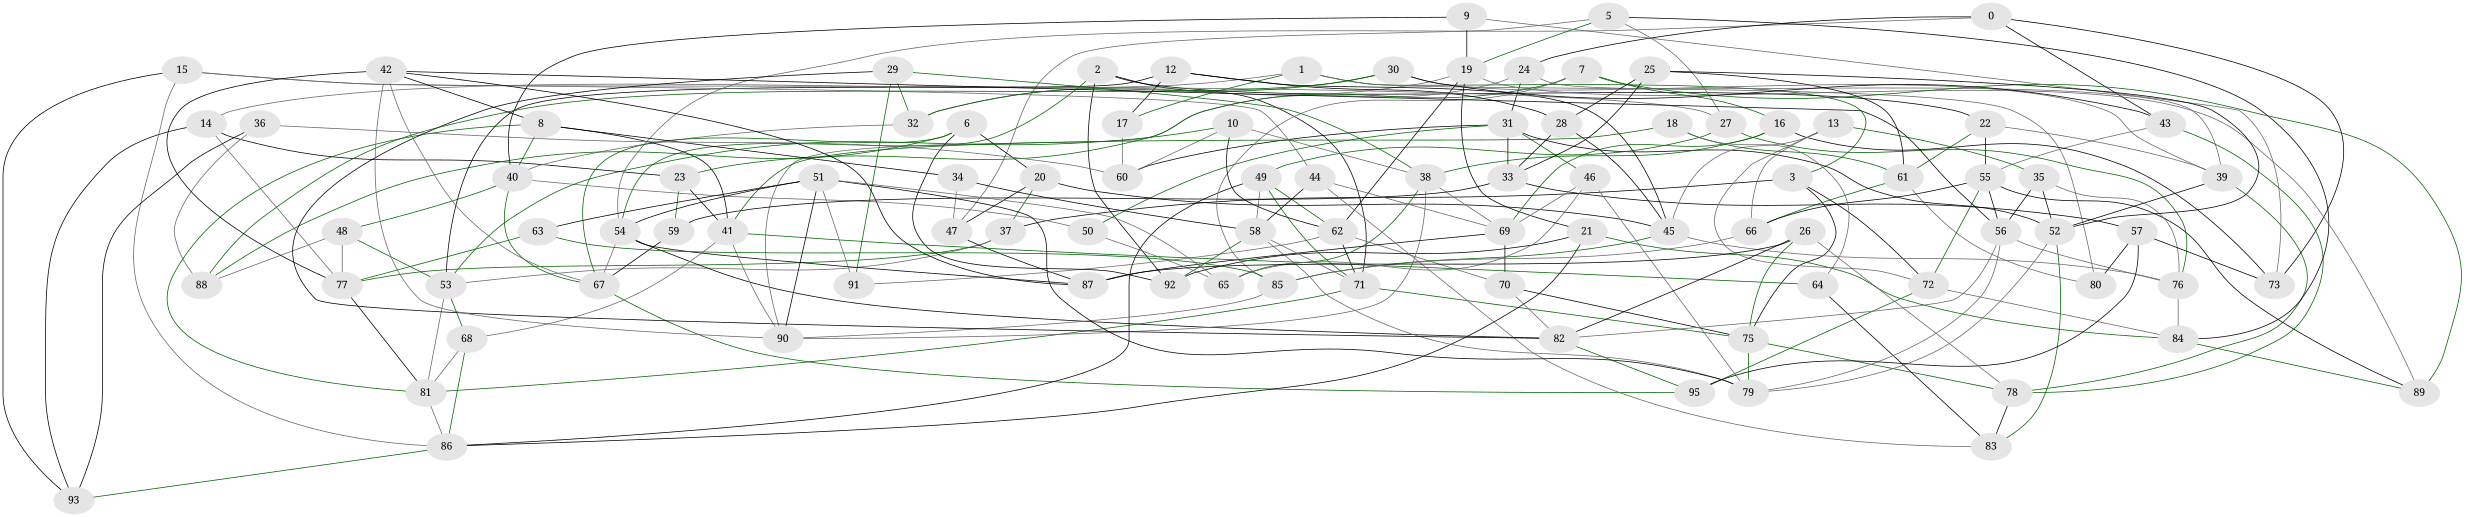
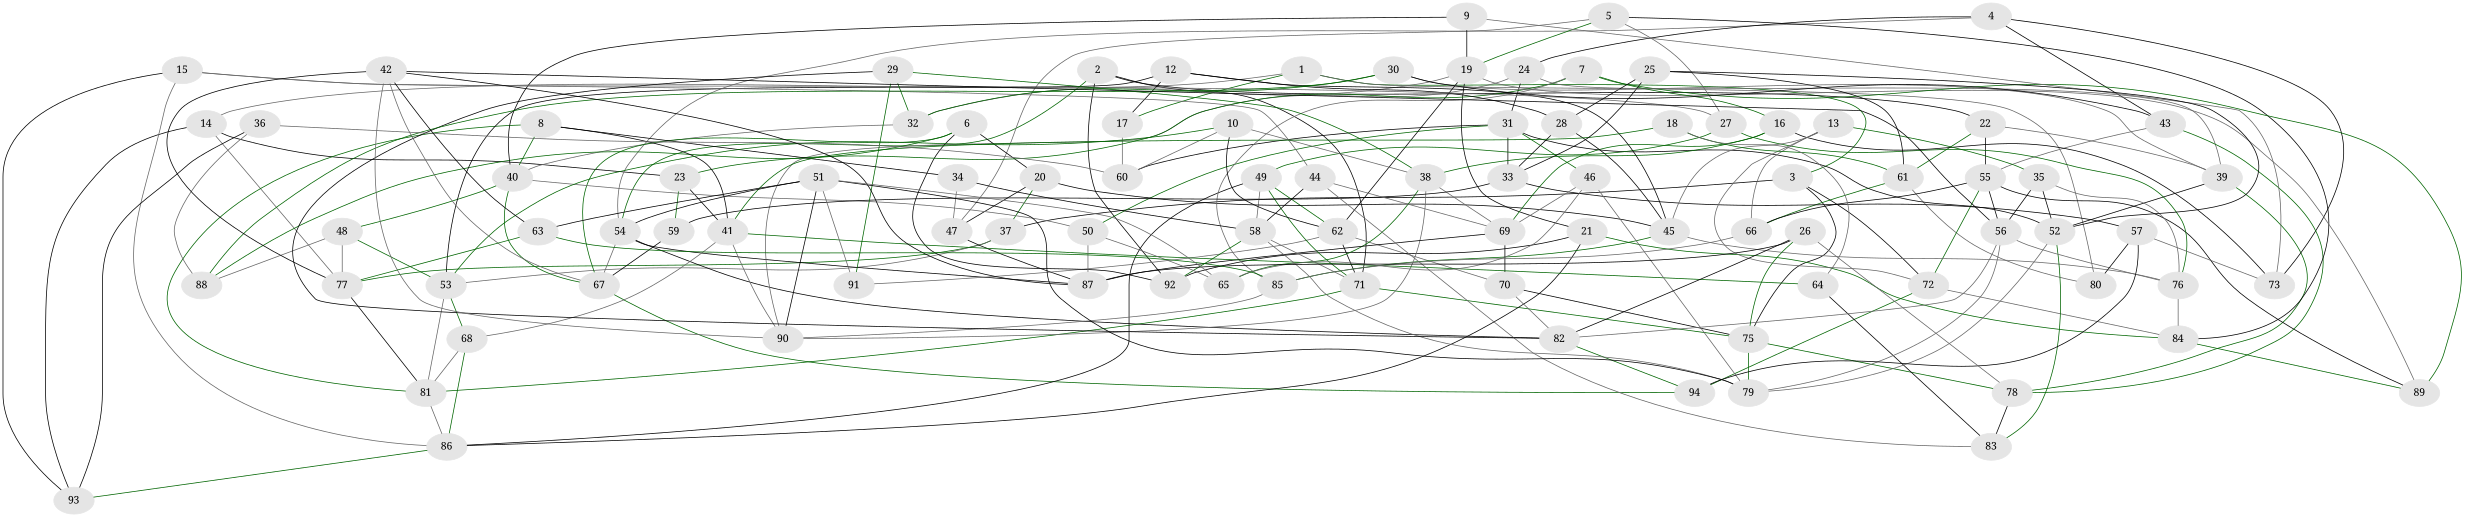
node "0": label "0" -> "4"
edge "42" -- "8": now "42" -- "63"
edge "57" -- "73": color black -> gray40
edge "50" -- "87": added
node "95": label "95" -> "94"
